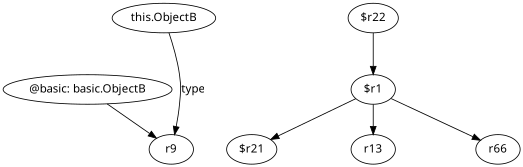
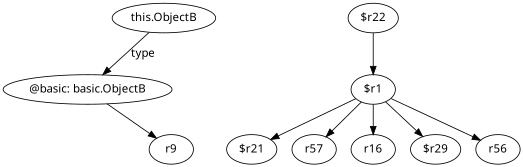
edge "this.ObjectB" -> "r9": now "this.ObjectB" -> "@basic: basic.ObjectB"
node "r57": added
node "r13": label "r13" -> "r16"
node "$r29": added
node "r66": label "r66" -> "r56"
